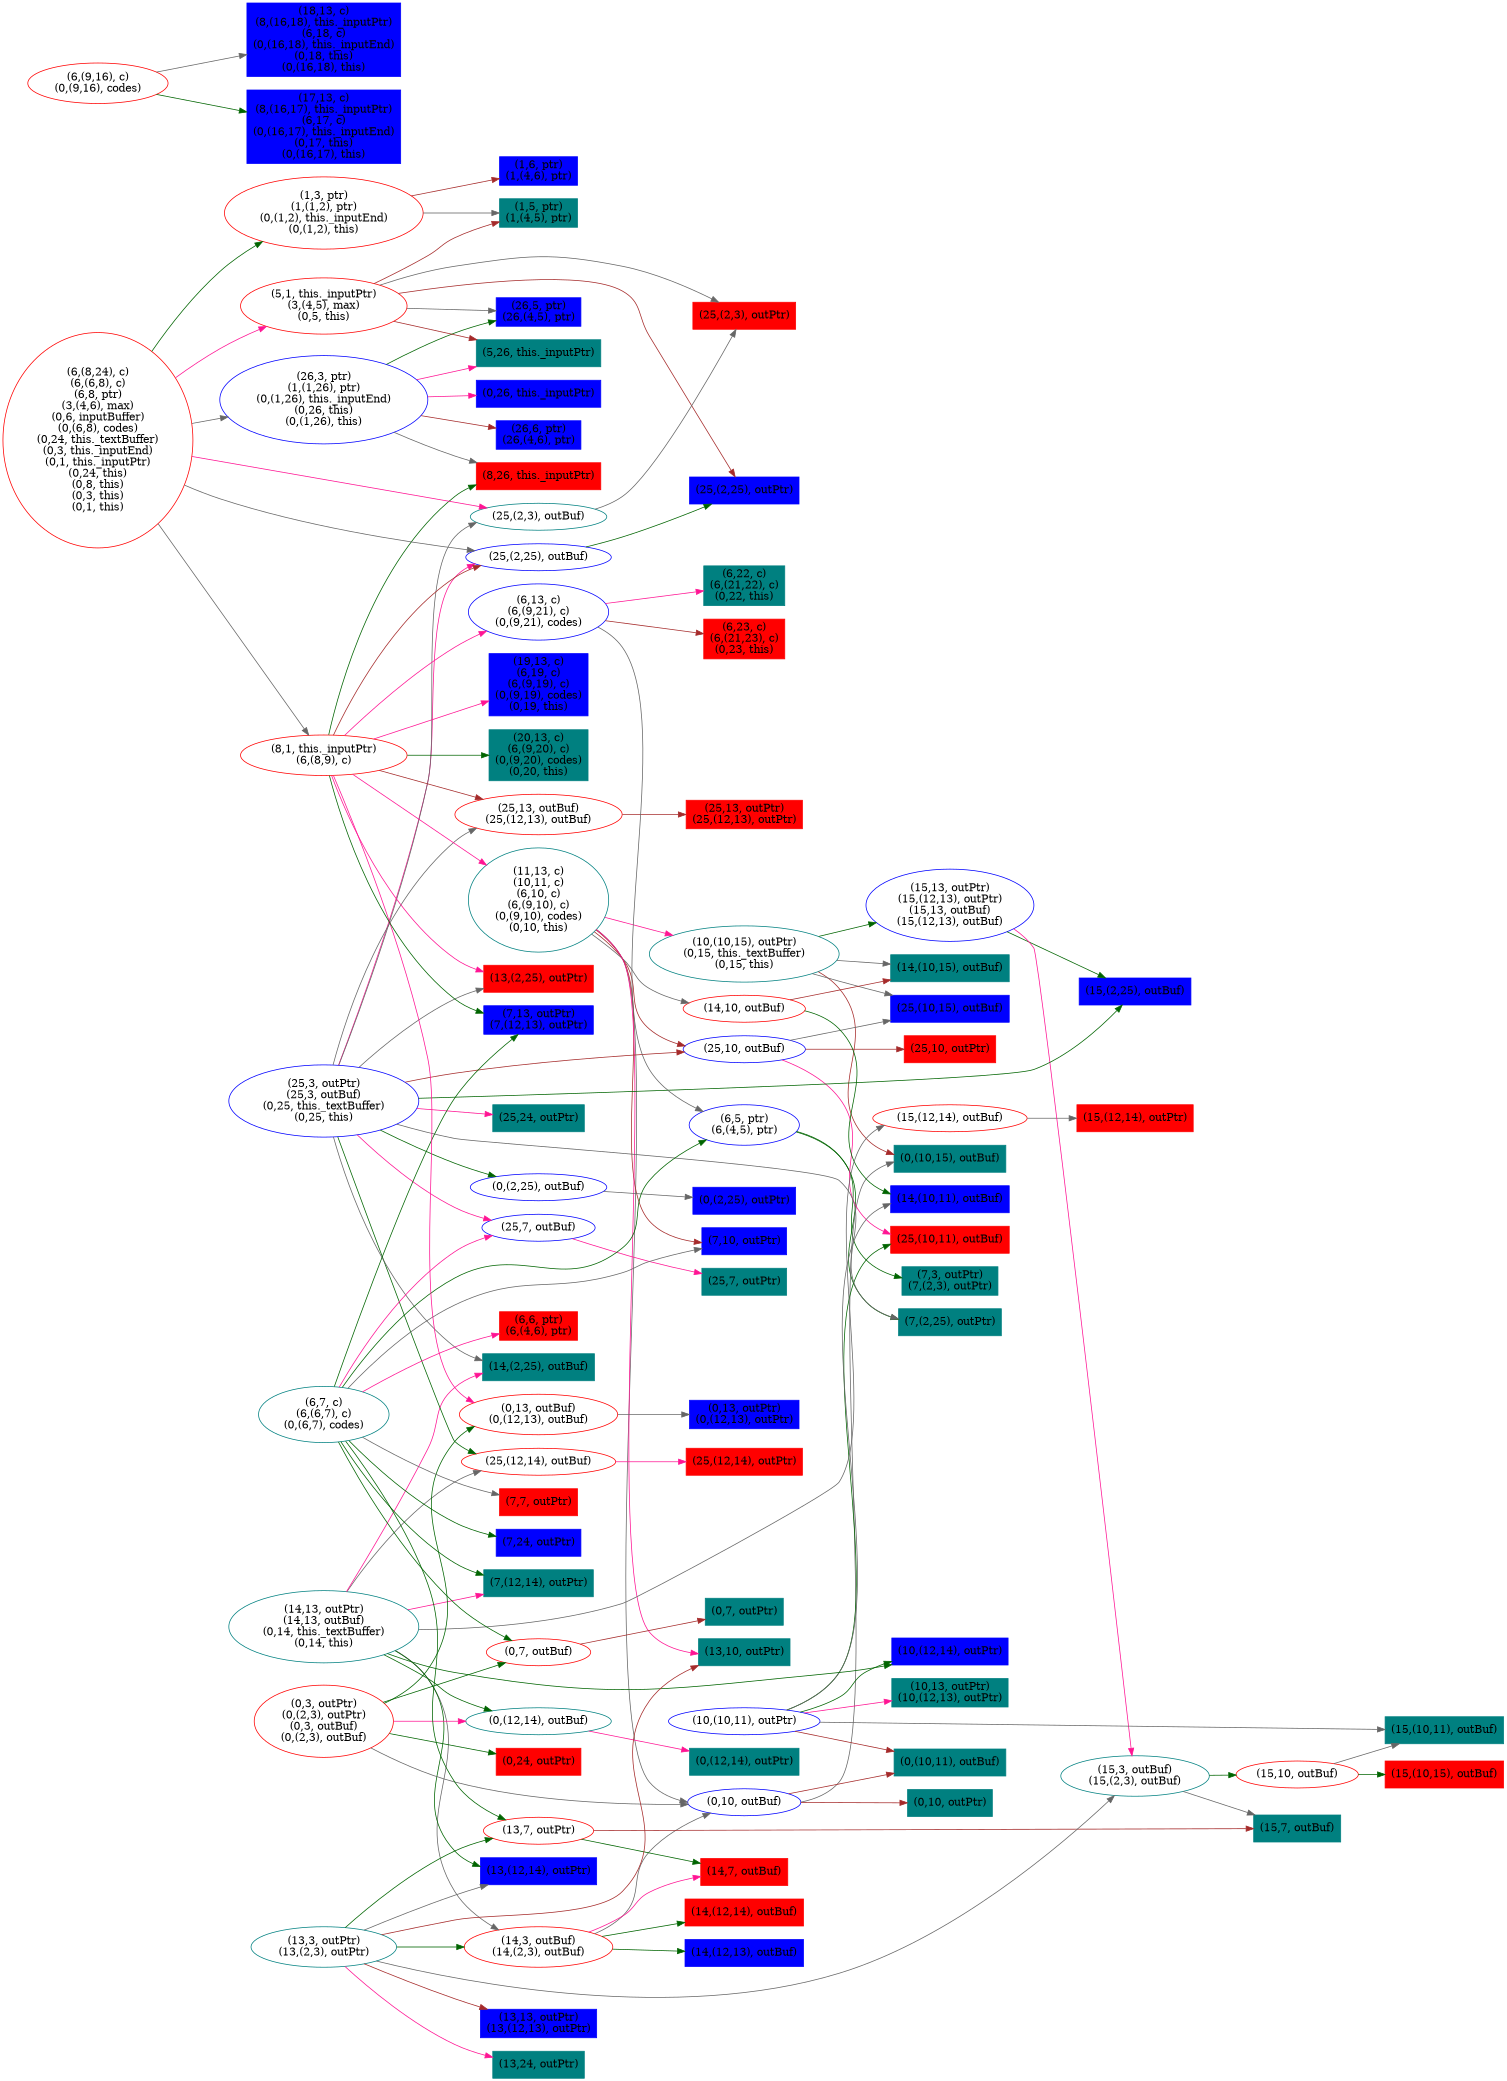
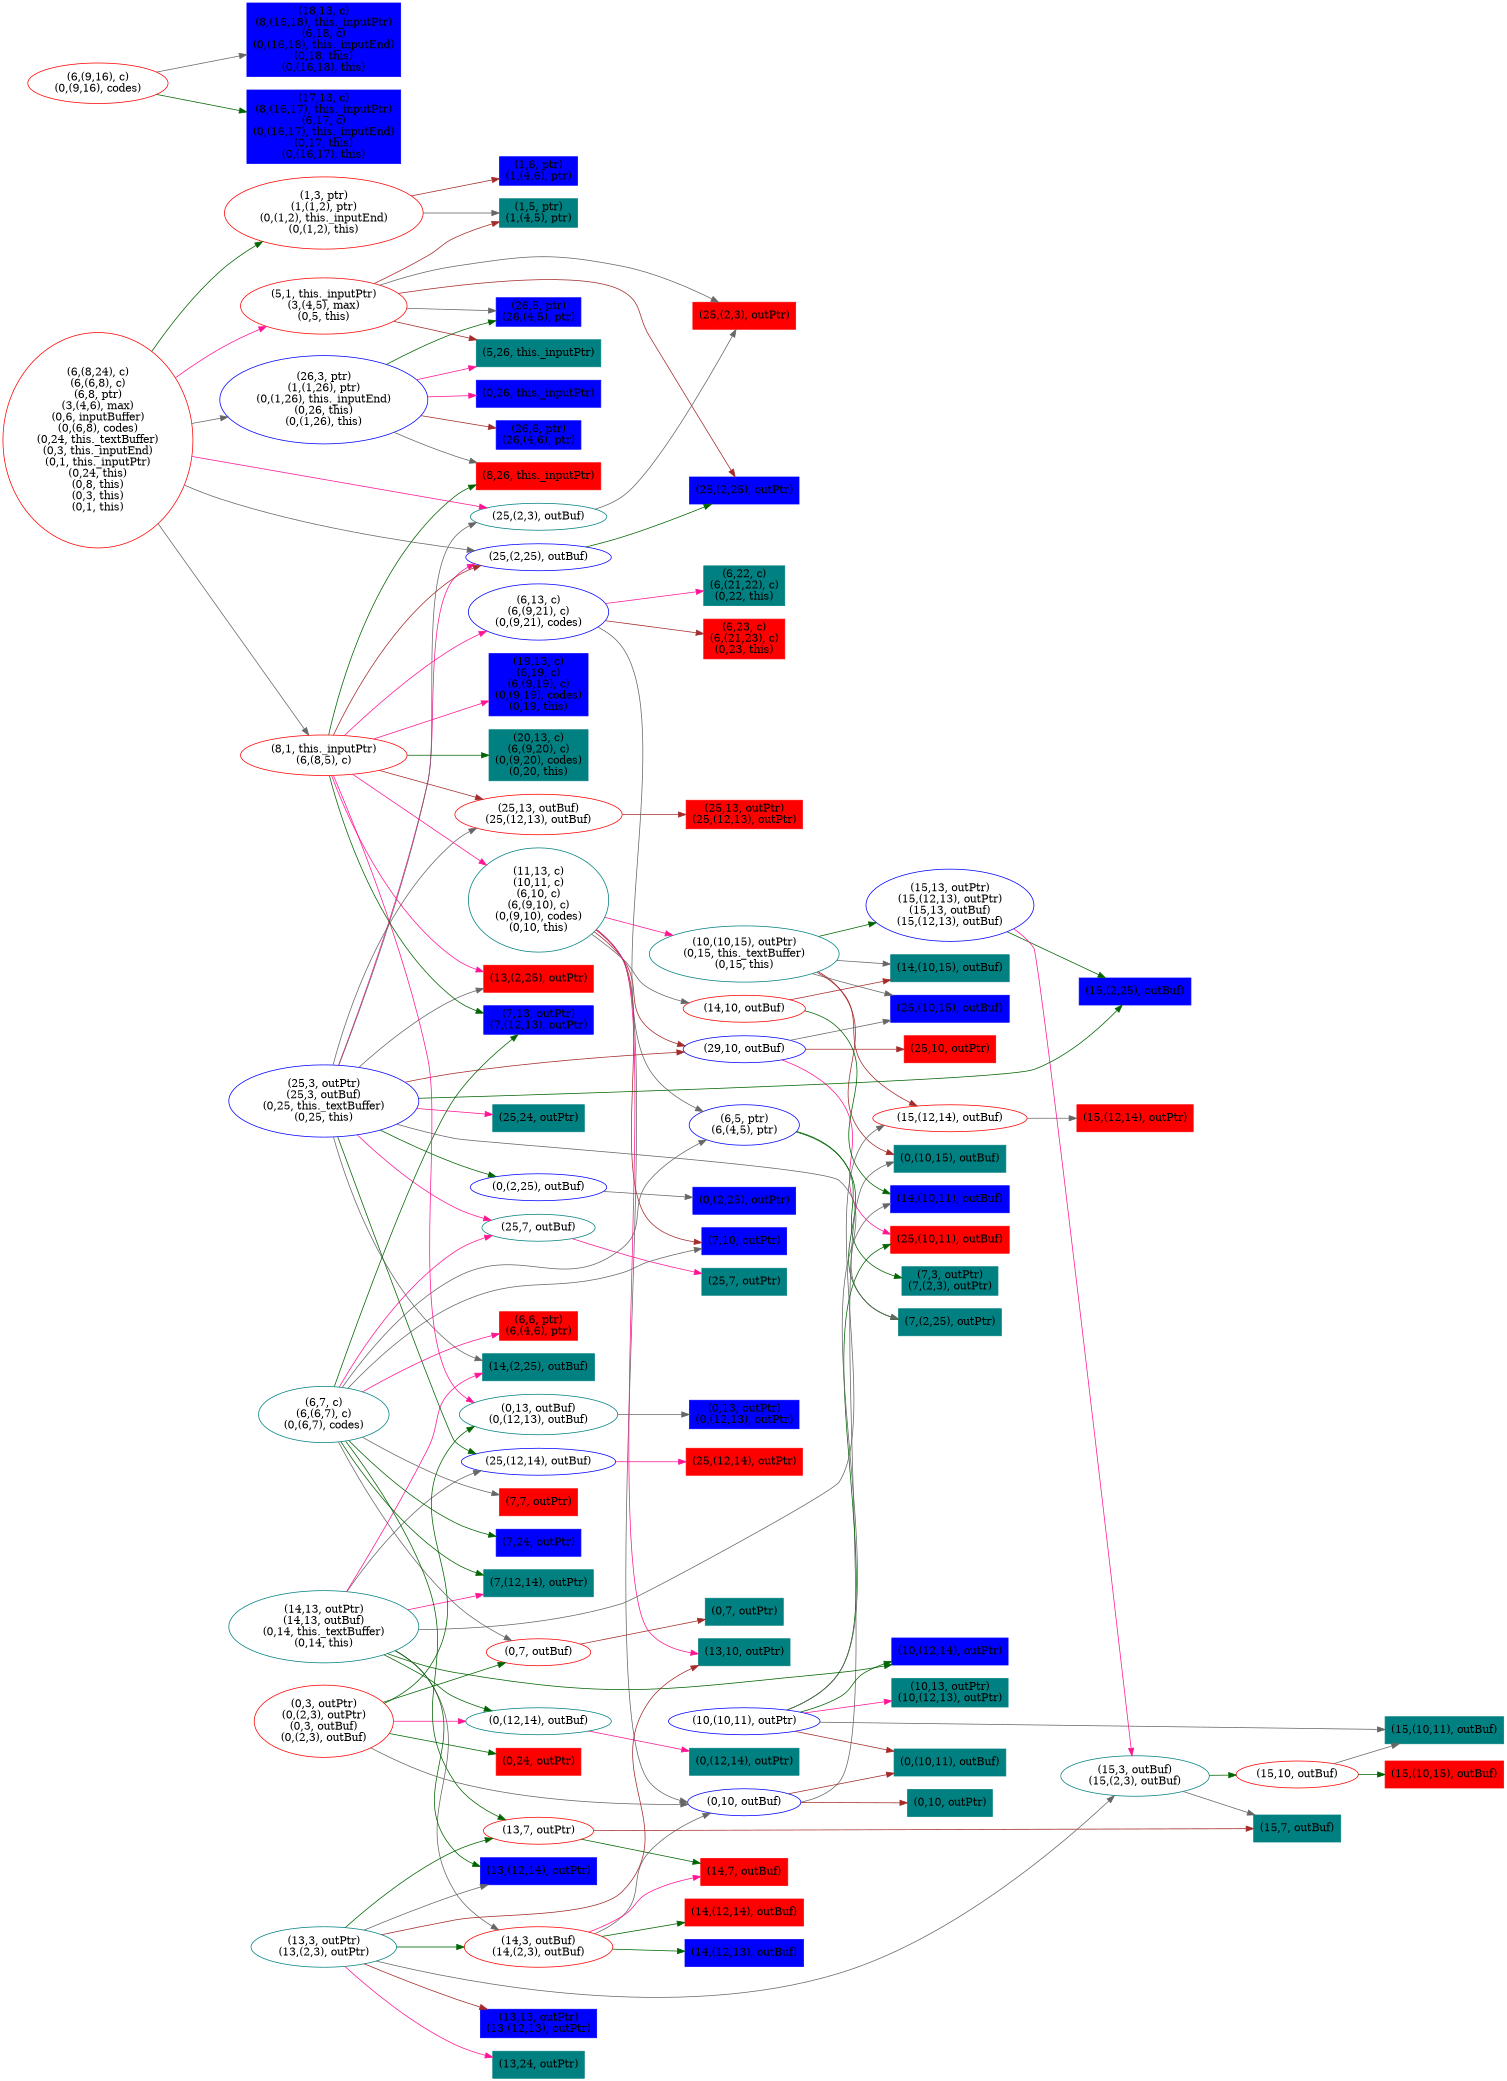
node "(8,1, this._inputPtr) (6,(8,9), c)": label "(8,1, this._inputPtr) (6,(8,9), c)" -> "(8,1, this._inputPtr) (6,(8,5), c)"
node "(25,10, outBuf)": label "(25,10, outBuf)" -> "(29,10, outBuf)"
edge "(10,(10,15), outPtr) (0,15, this._textBuffer) (0,15, this)" -> "(15,(12,14), outBuf)": added
node "(25,7, outBuf)": color blue -> teal
edge "(6,7, c) (6,(6,7), c) (0,(6,7), codes)" -> "(6,5, ptr) (6,(4,5), ptr)": color darkgreen -> gray40
node "(0,13, outBuf) (0,(12,13), outBuf)": color red -> teal
node "(25,(12,14), outBuf)": color red -> blue
edge "(6,7, c) (6,(6,7), c) (0,(6,7), codes)" -> "(0,7, outBuf)": color darkgreen -> gray40
